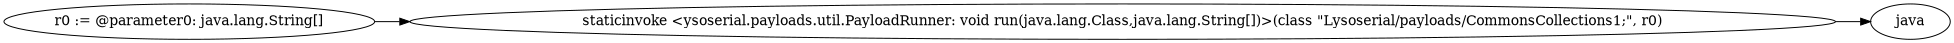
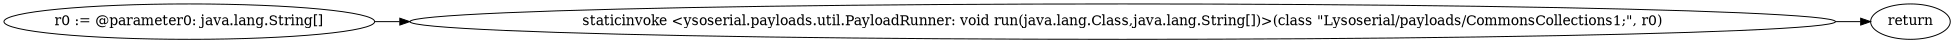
node "java": label "java" -> "return"
